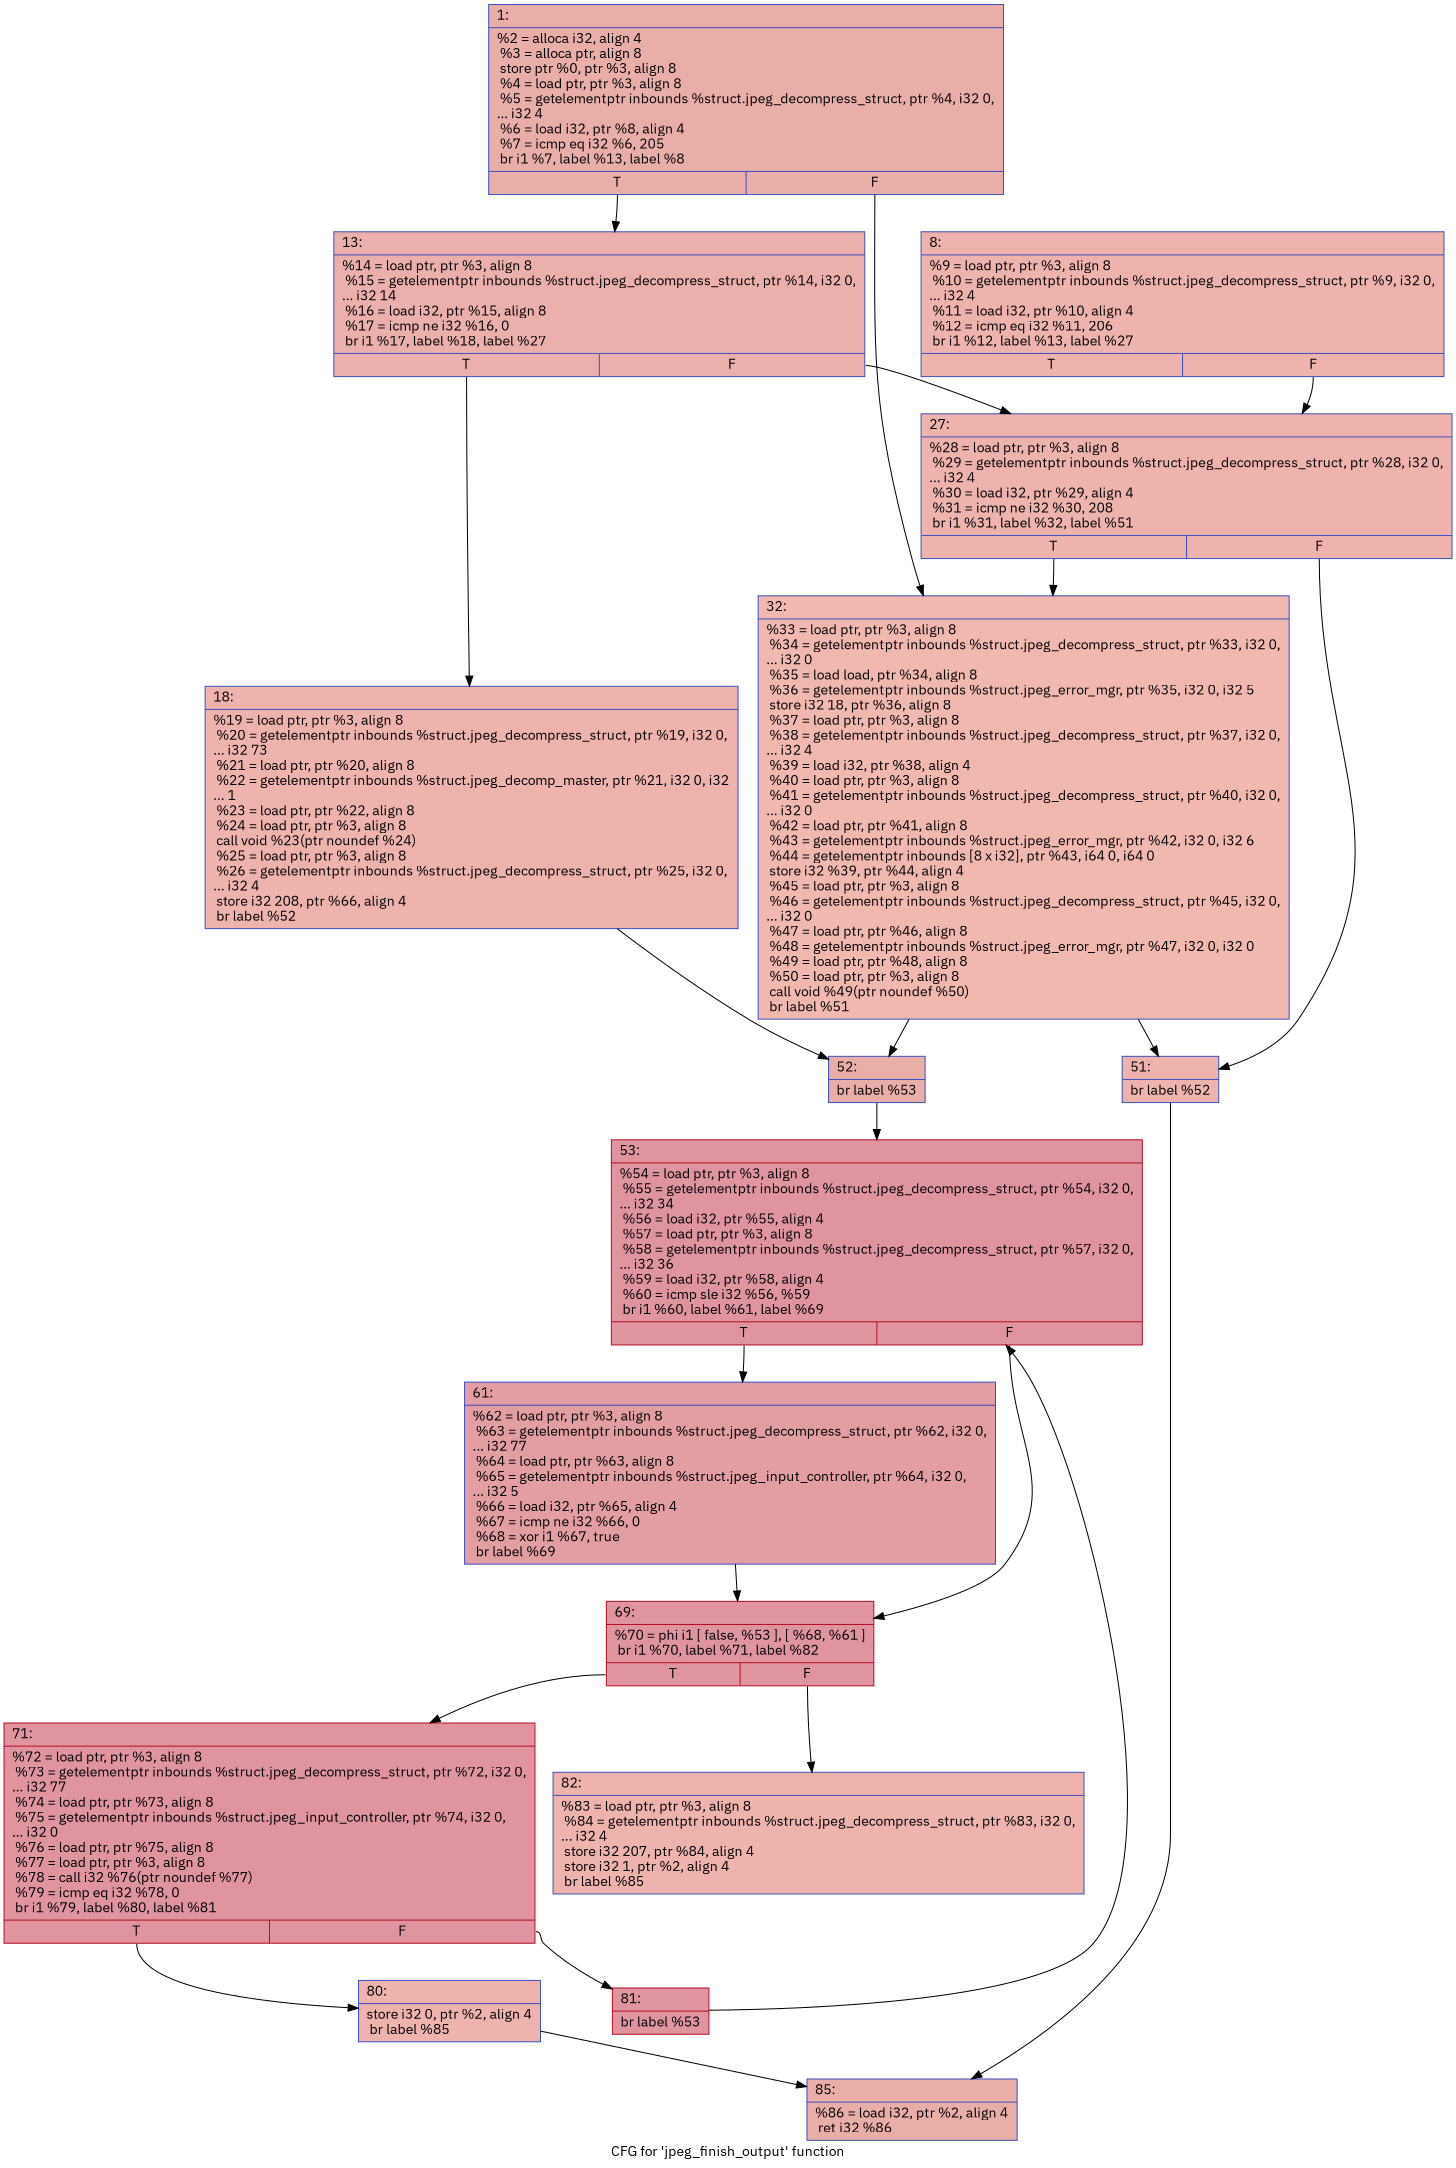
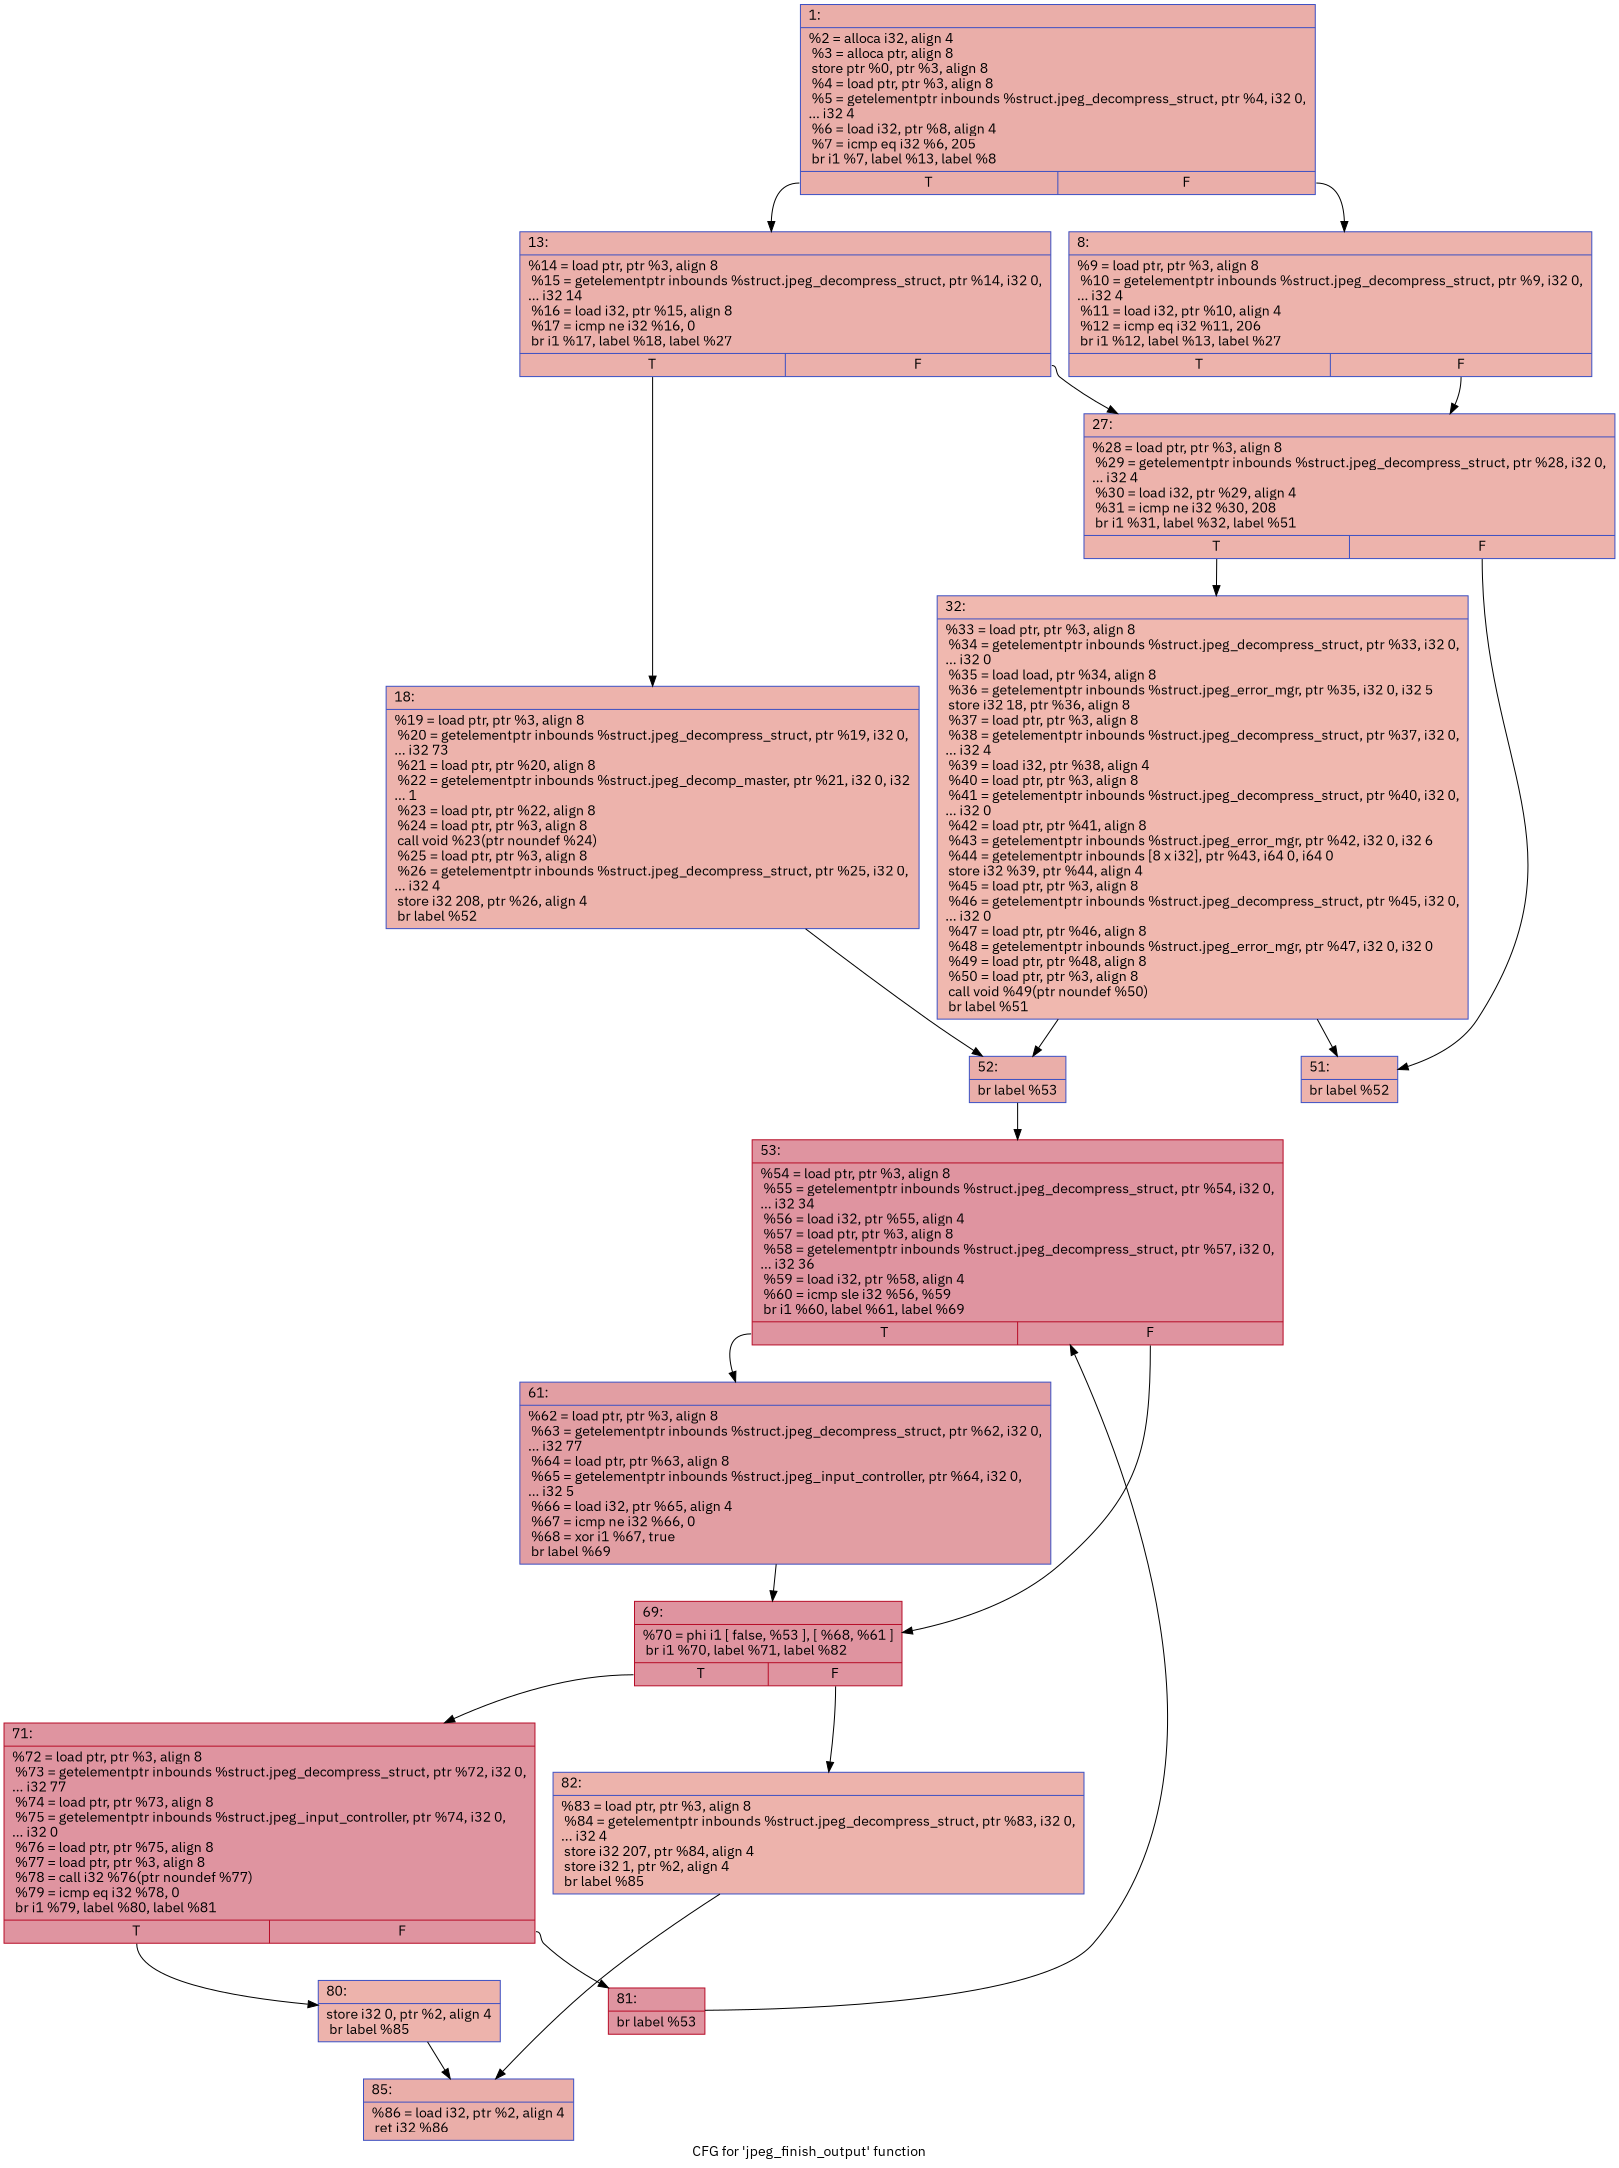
edge "1:" -> "32:": now "1:" -> "8:"
node "18:": text "store i32 208, ptr %66, align 4" -> "store i32 208, ptr %26, align 4"
edge "51:" -> "85:": now "82:" -> "85:"
